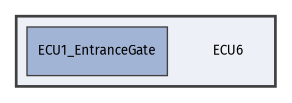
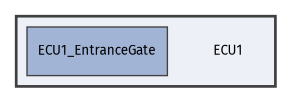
node "ECU6": label "ECU6" -> "ECU1"
